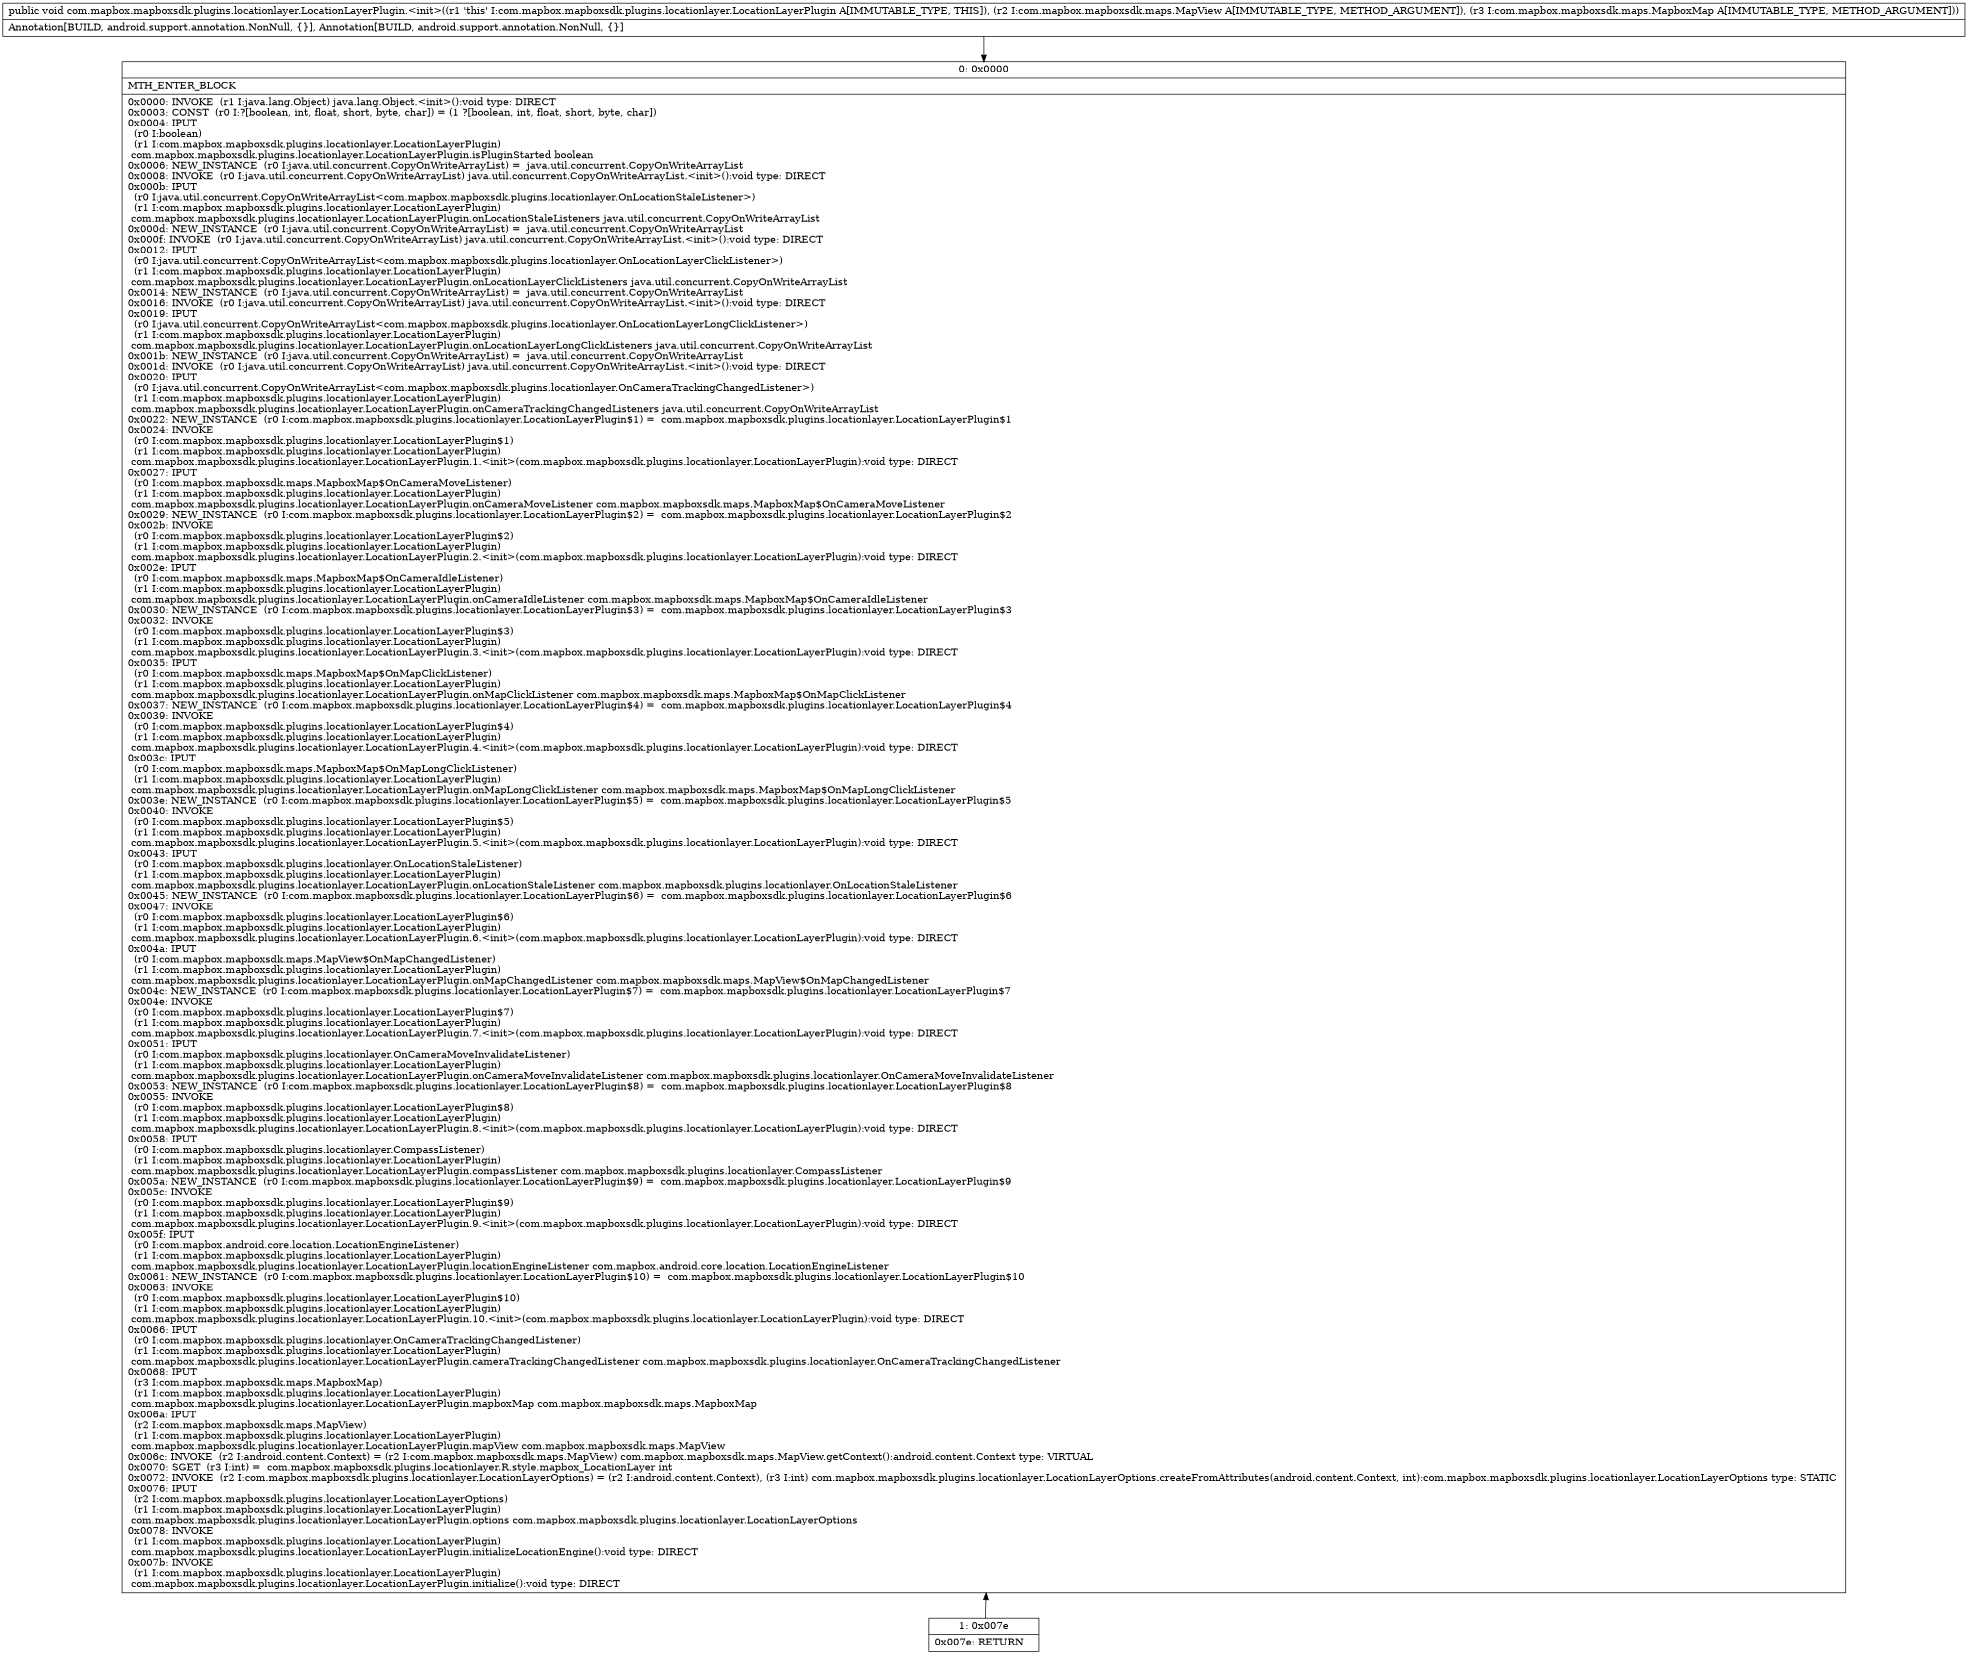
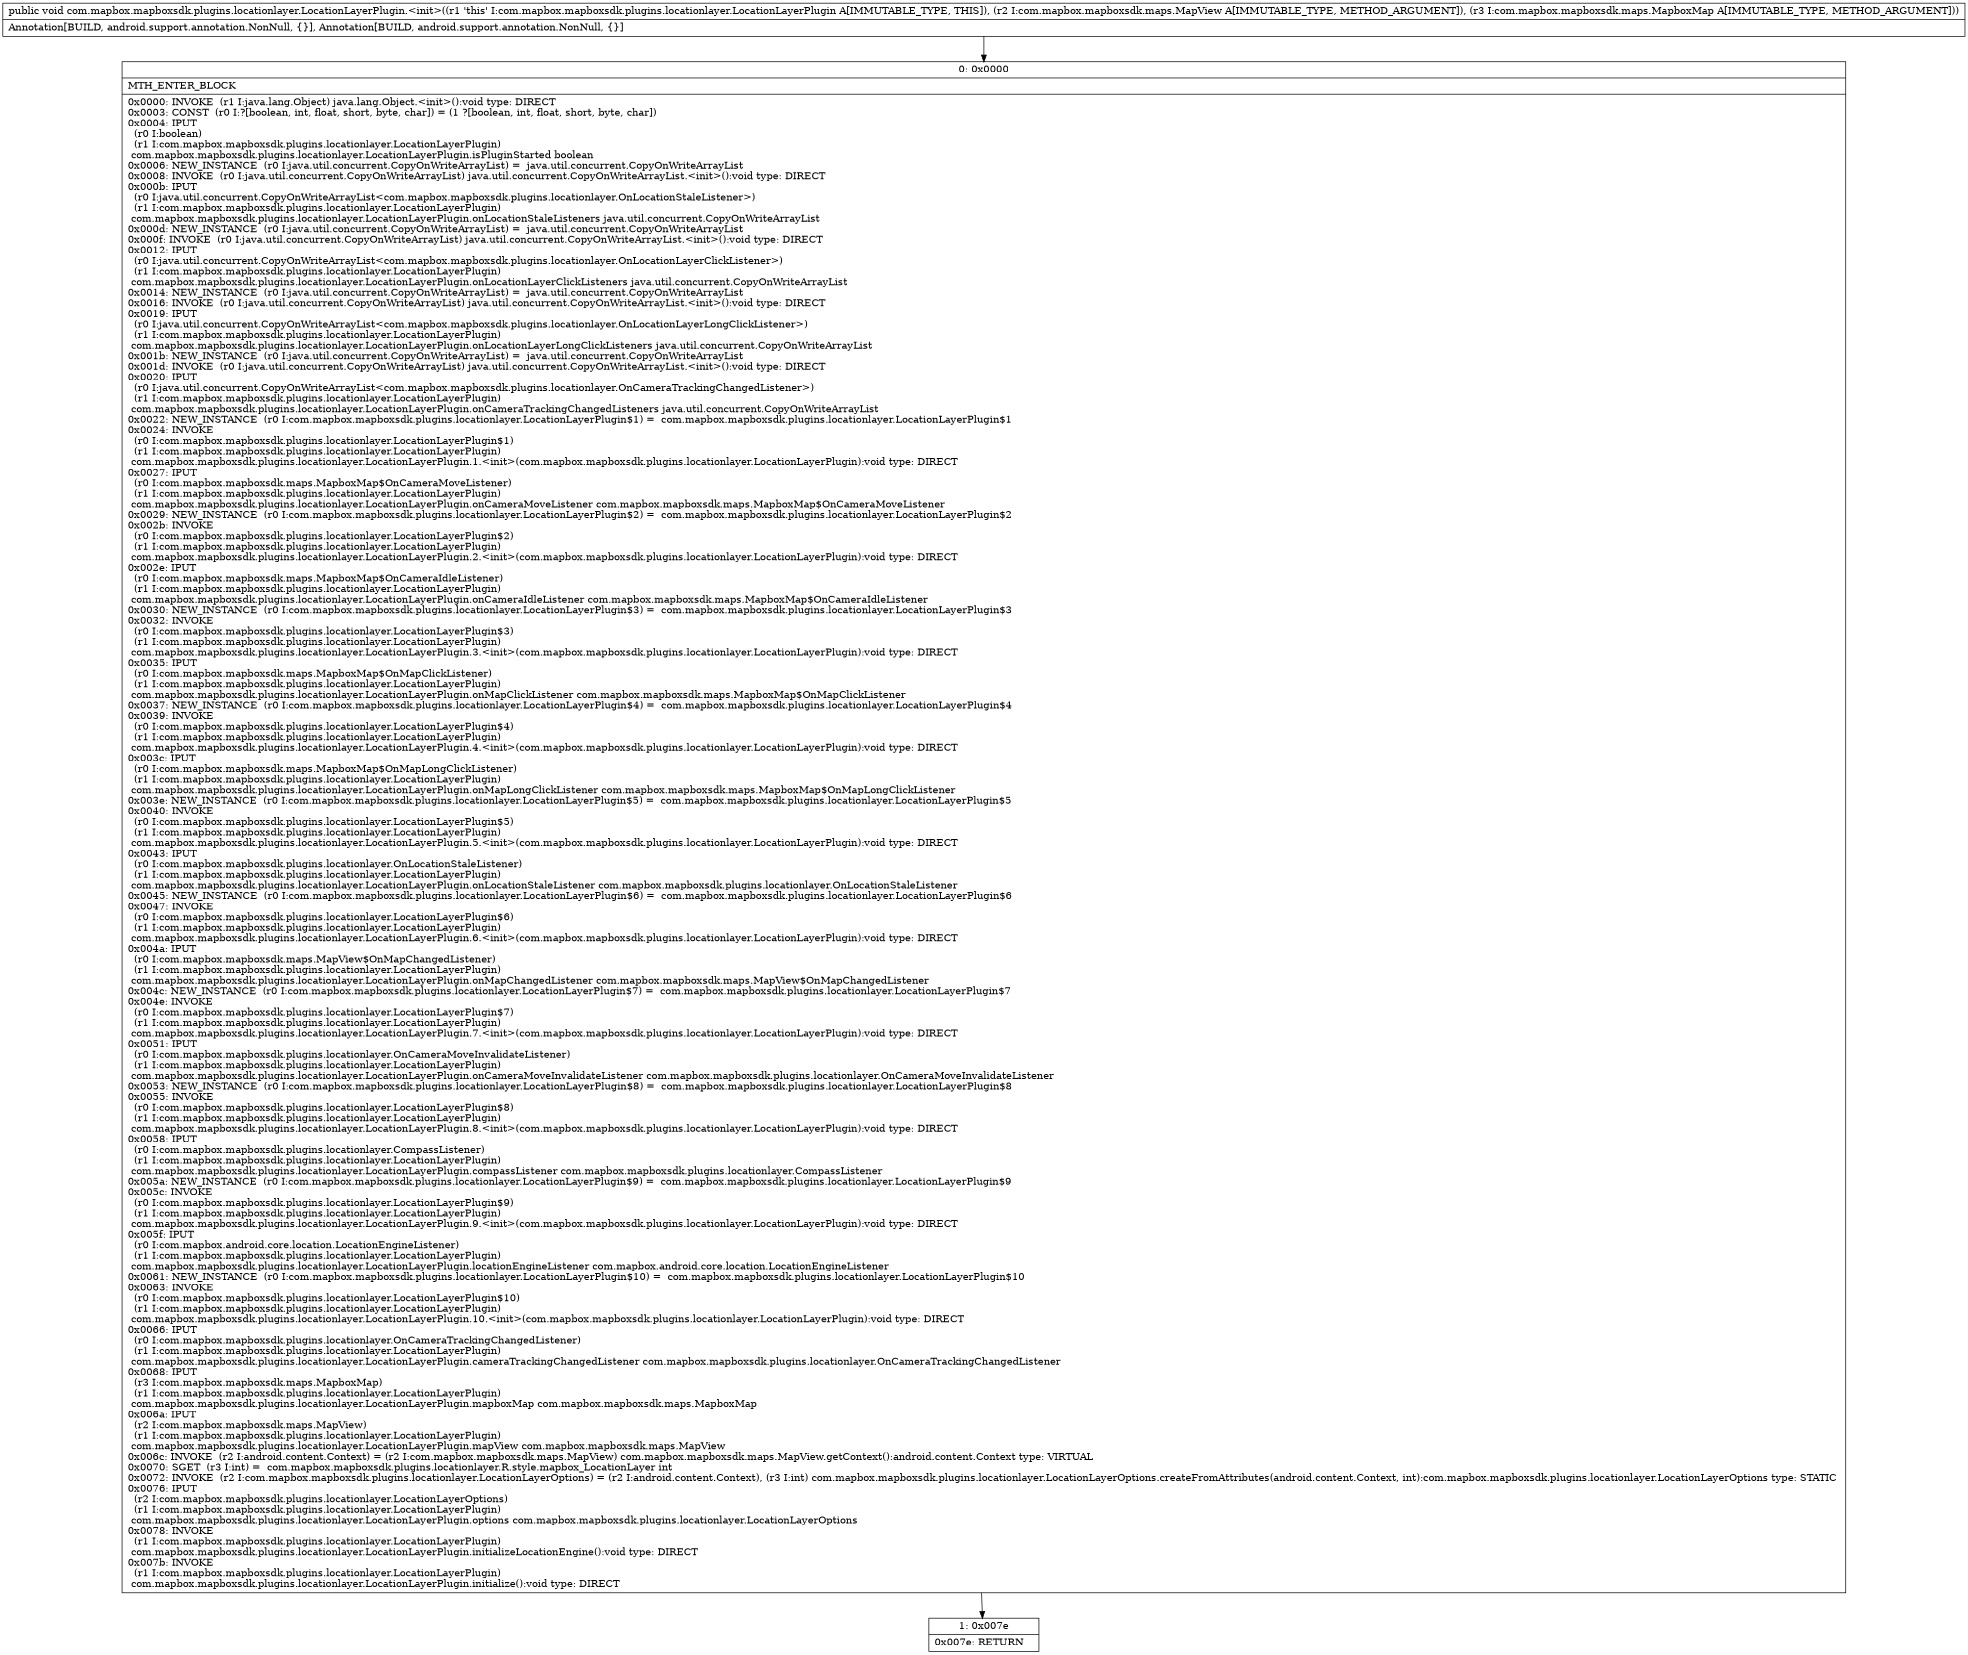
edge "1: 0x007e" -> "0: 0x0000": reversed
